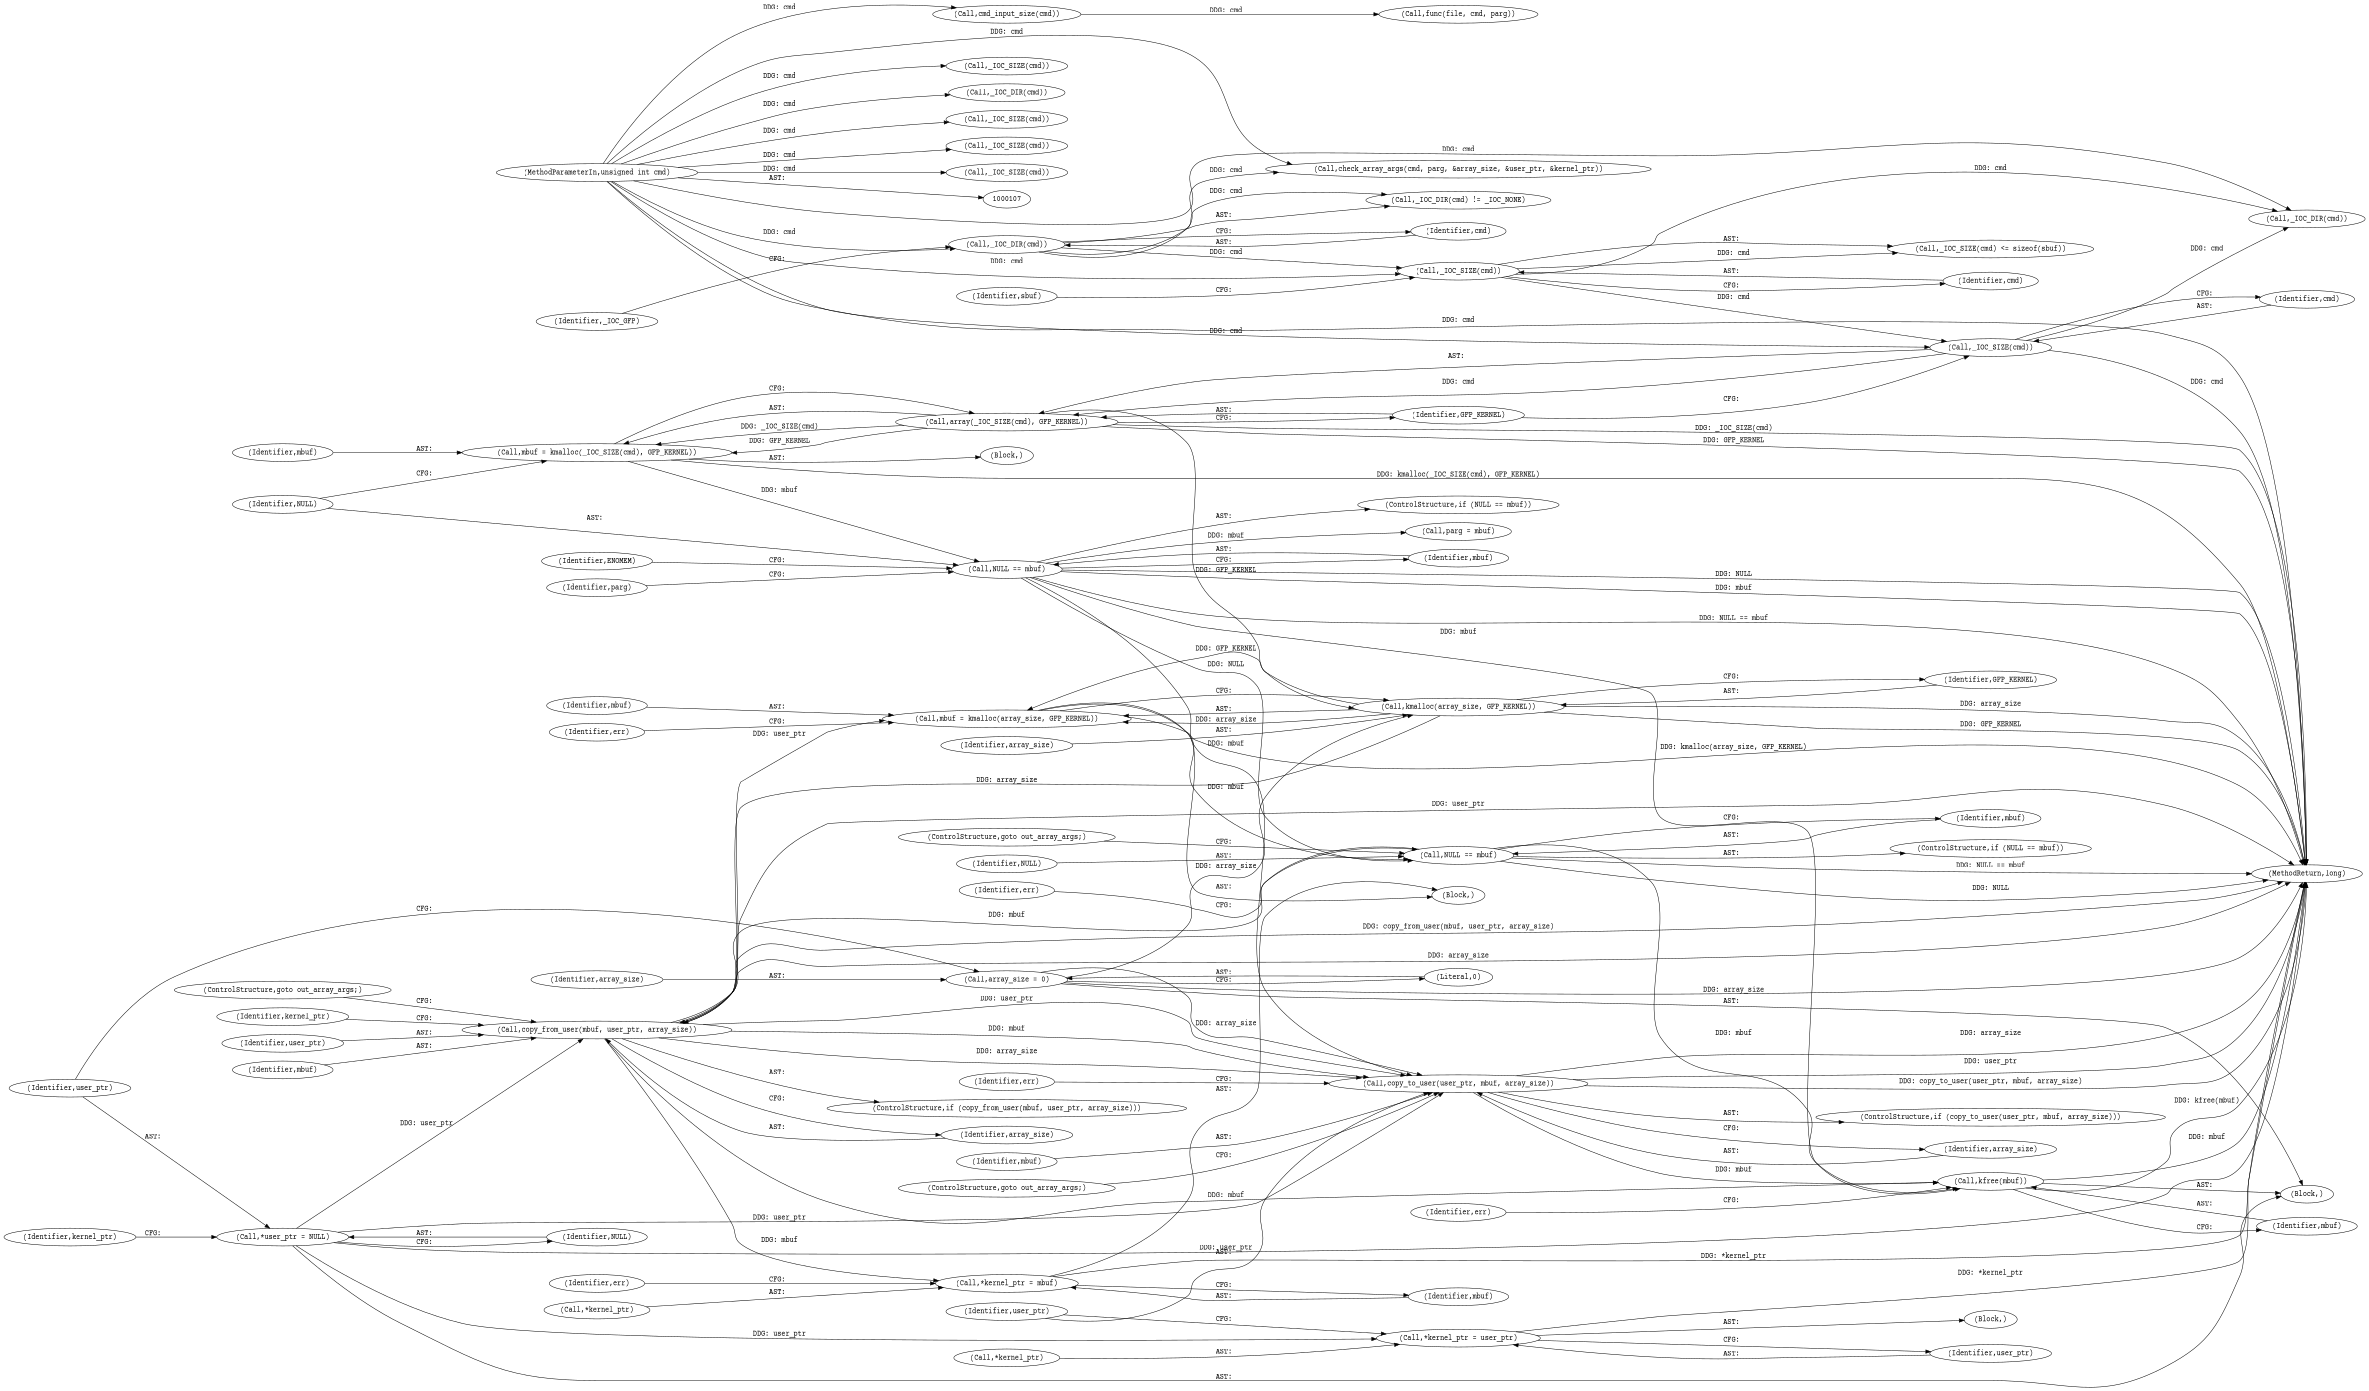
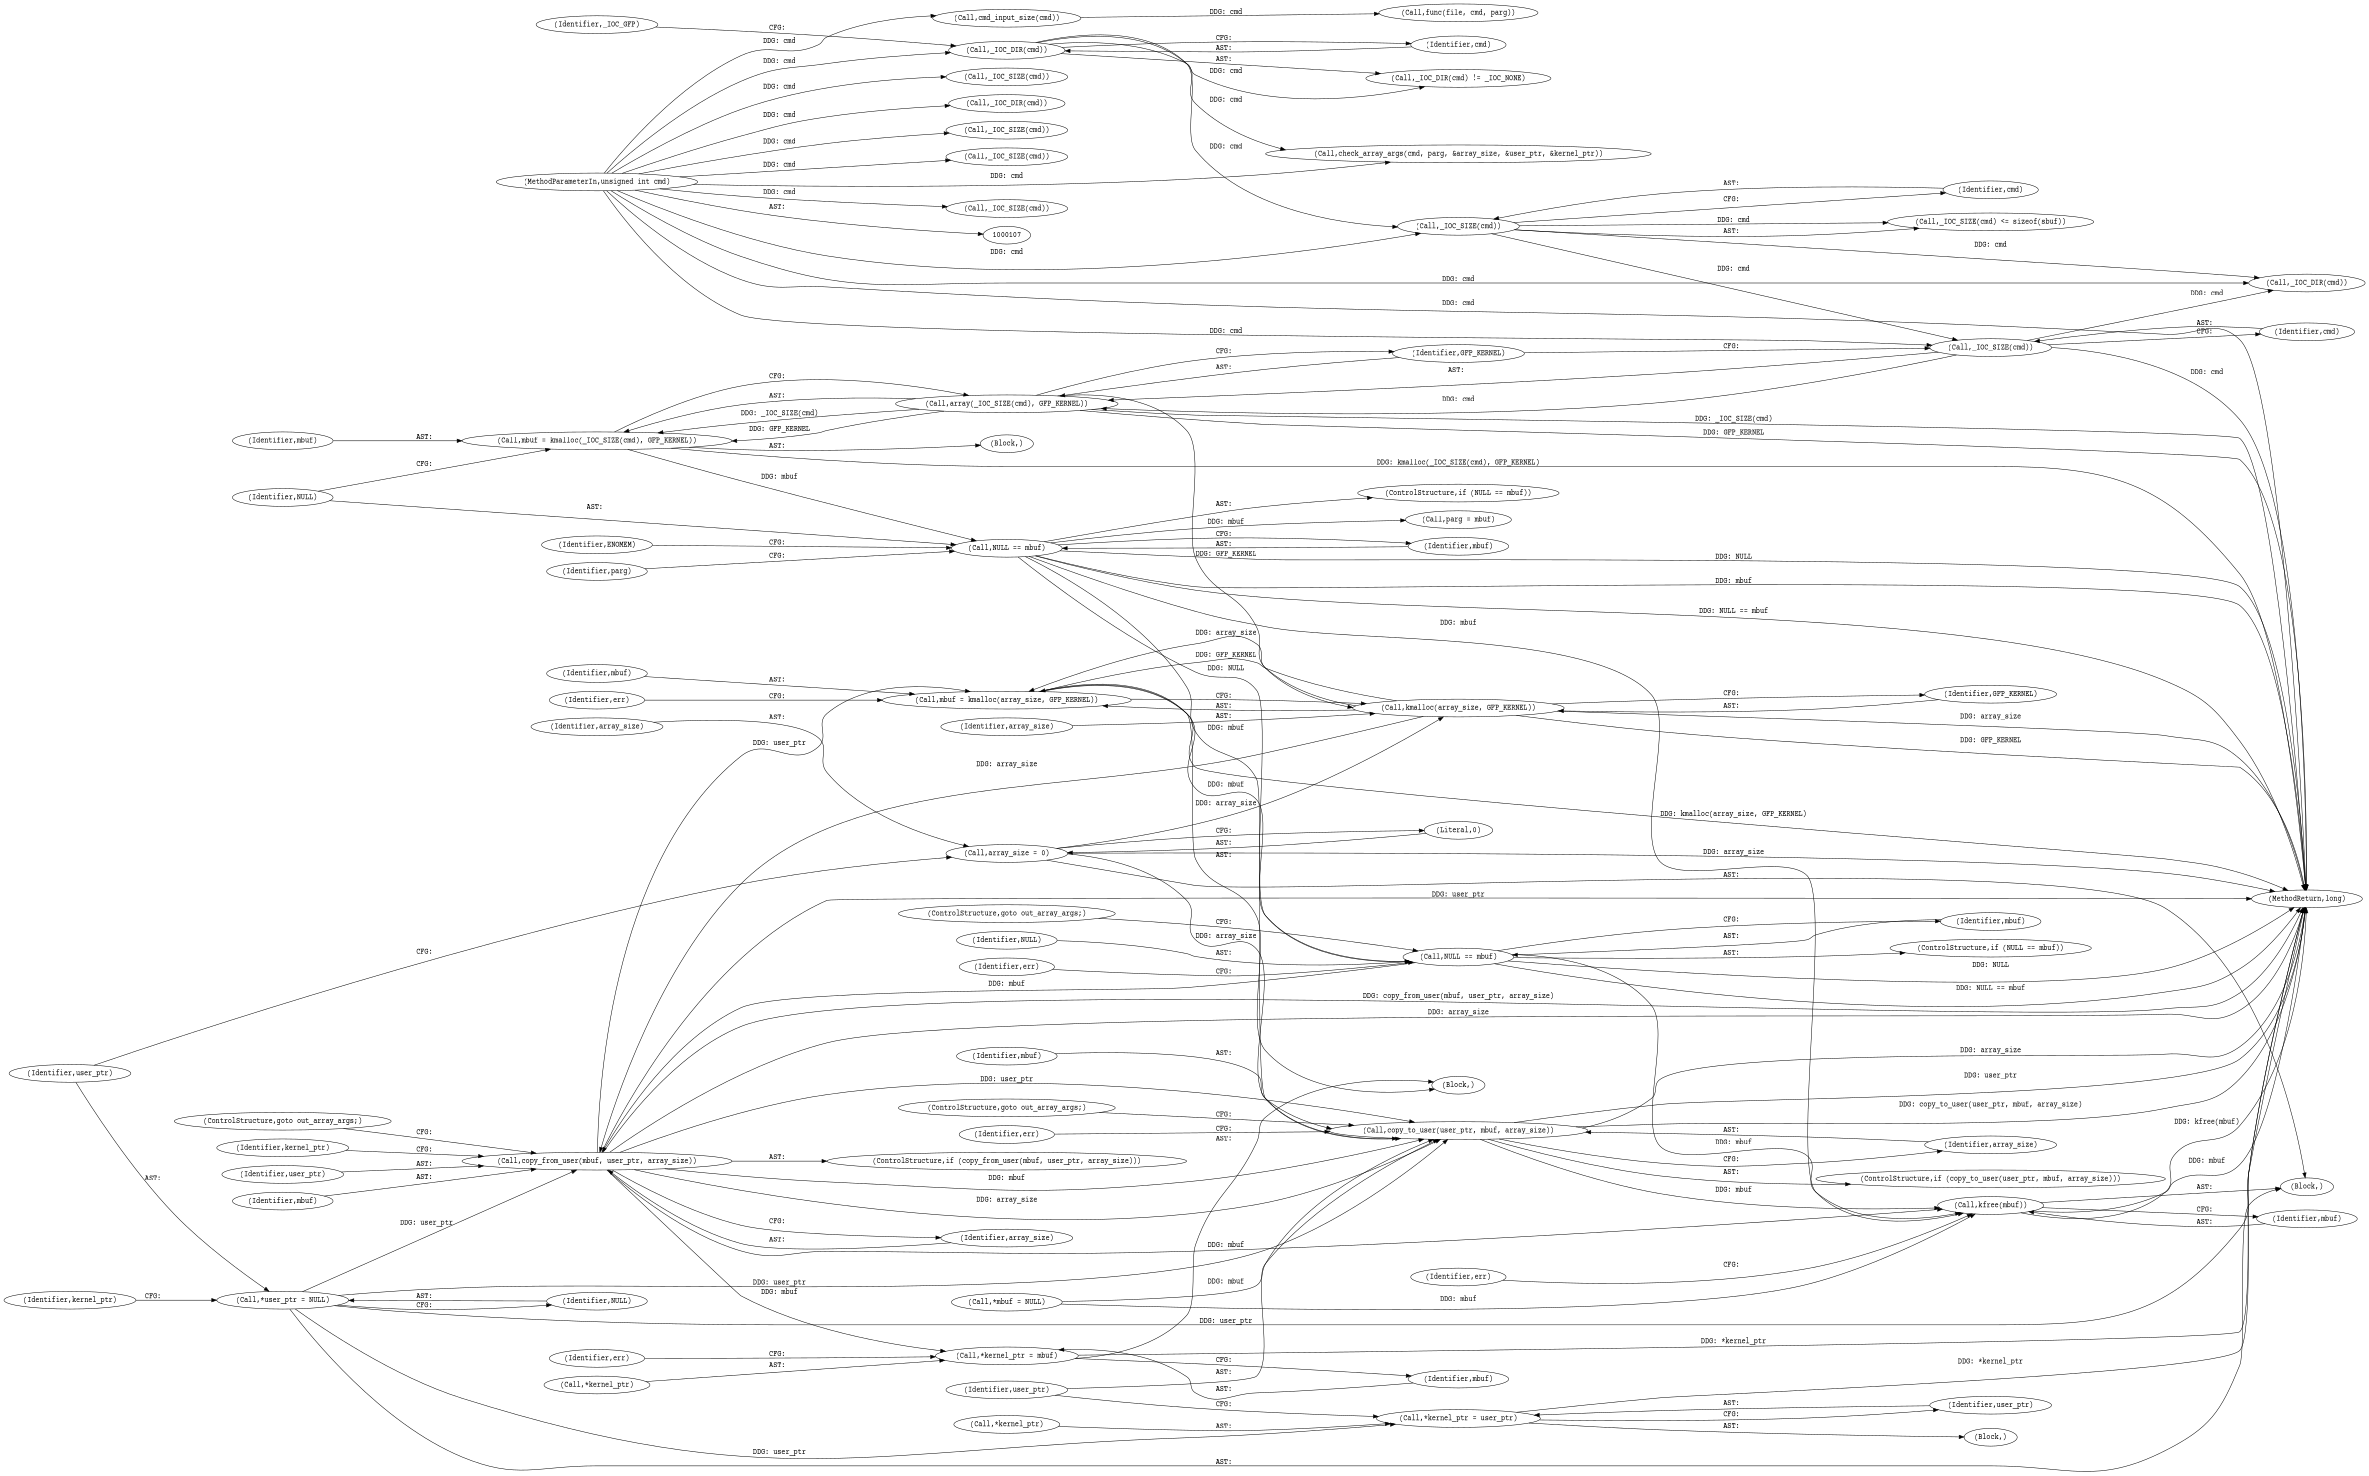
node "(Identifier,sbuf)": removed
node "(Call,*mbuf = NULL)": added
